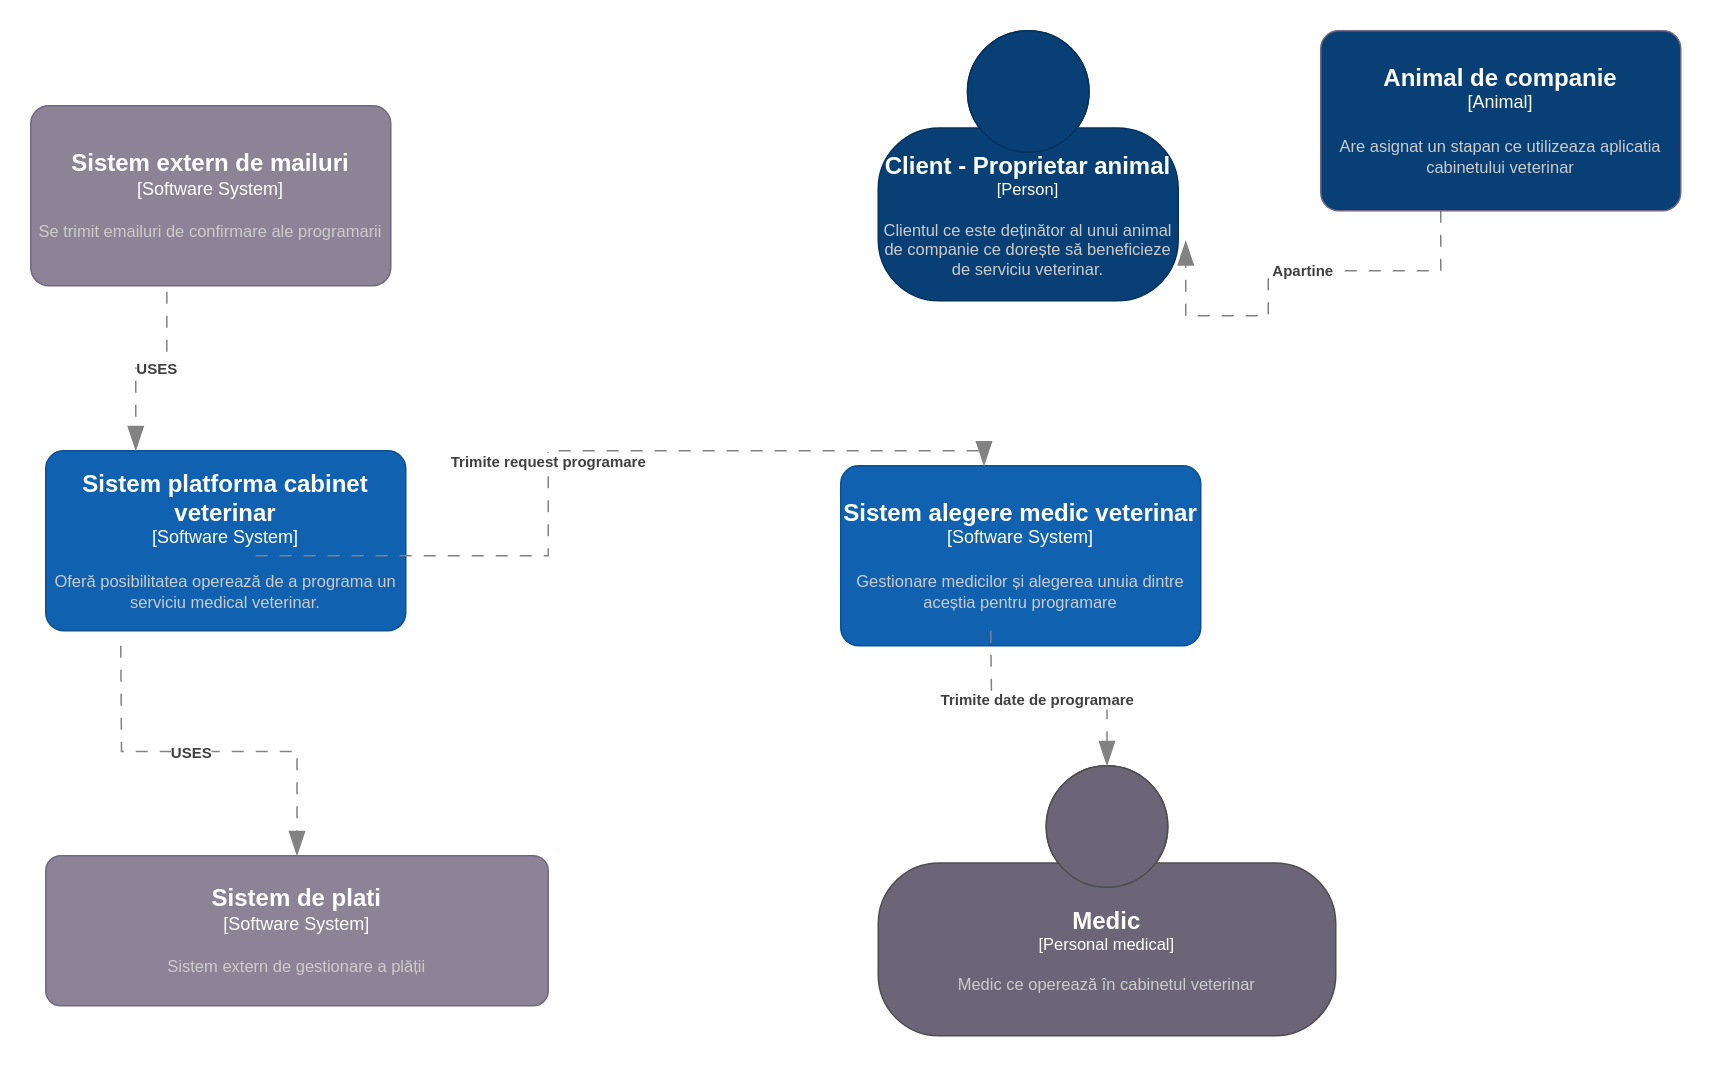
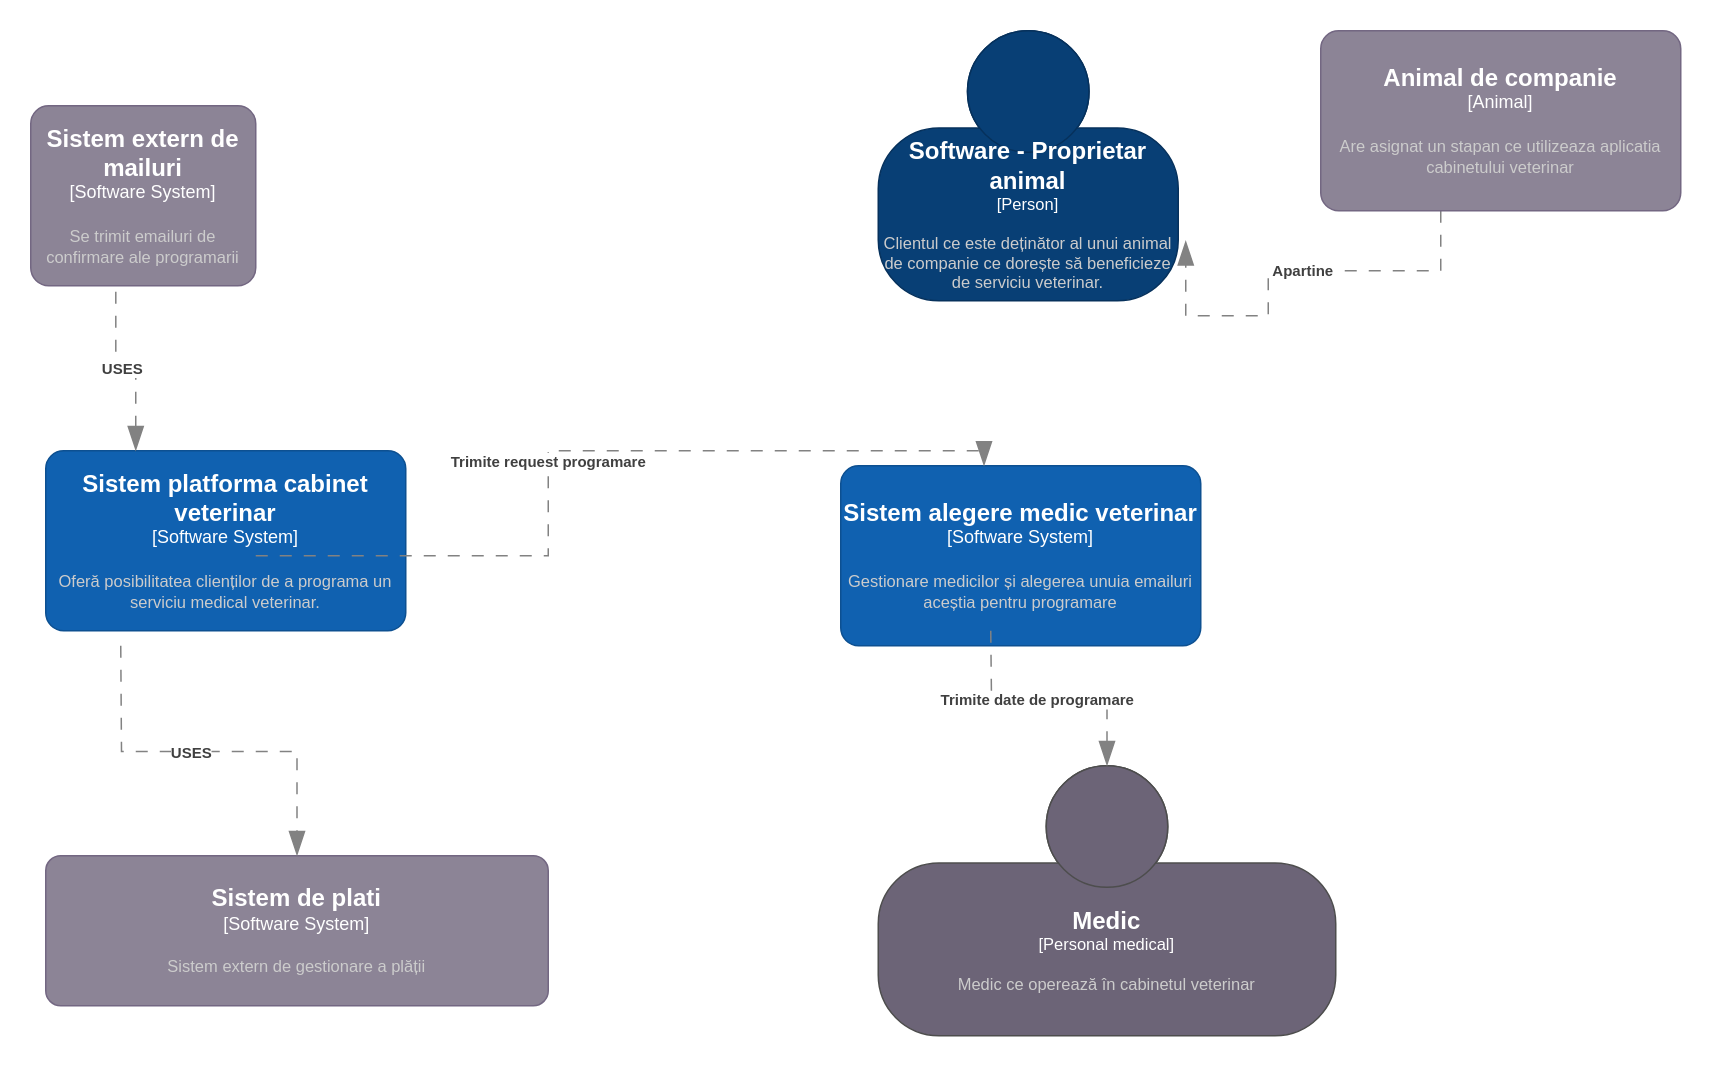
node "Animal de companie [Animal] Are asignat un stapan ce utilizeaza aplicatia cabinetului veterinar": fillcolor #083f75 -> #8c8496
node "Sistem extern de mailuri [Software System] Se trimit emailuri de confirmare ale programarii": size 360x180 -> 225x180
node "Client - Proprietar animal [Person] Clientul ce este deținător al unui animal de companie ce dorește să beneficieze de serviciu veterinar.": label "Client - Proprietar animal [Person] Clientul ce este deținător al unui animal de companie ce dorește să beneficieze de serviciu veterinar." -> "Software - Proprietar animal [Person] Clientul ce este deținător al unui animal de companie ce dorește să beneficieze de serviciu veterinar."
node "Sistem platforma cabinet veterinar [Software System] Oferă posibilitatea operează de a programa un serviciu medical veterinar.": label "Sistem platforma cabinet veterinar [Software System] Oferă posibilitatea operează de a programa un serviciu medical veterinar." -> "Sistem platforma cabinet veterinar [Software System] Oferă posibilitatea clienților de a programa un serviciu medical veterinar."
node "Sistem alegere medic veterinar [Software System] Gestionare medicilor și alegerea unuia dintre aceștia pentru programare": label "Sistem alegere medic veterinar [Software System] Gestionare medicilor și alegerea unuia dintre aceștia pentru programare" -> "Sistem alegere medic veterinar [Software System] Gestionare medicilor și alegerea unuia emailuri aceștia pentru programare"
